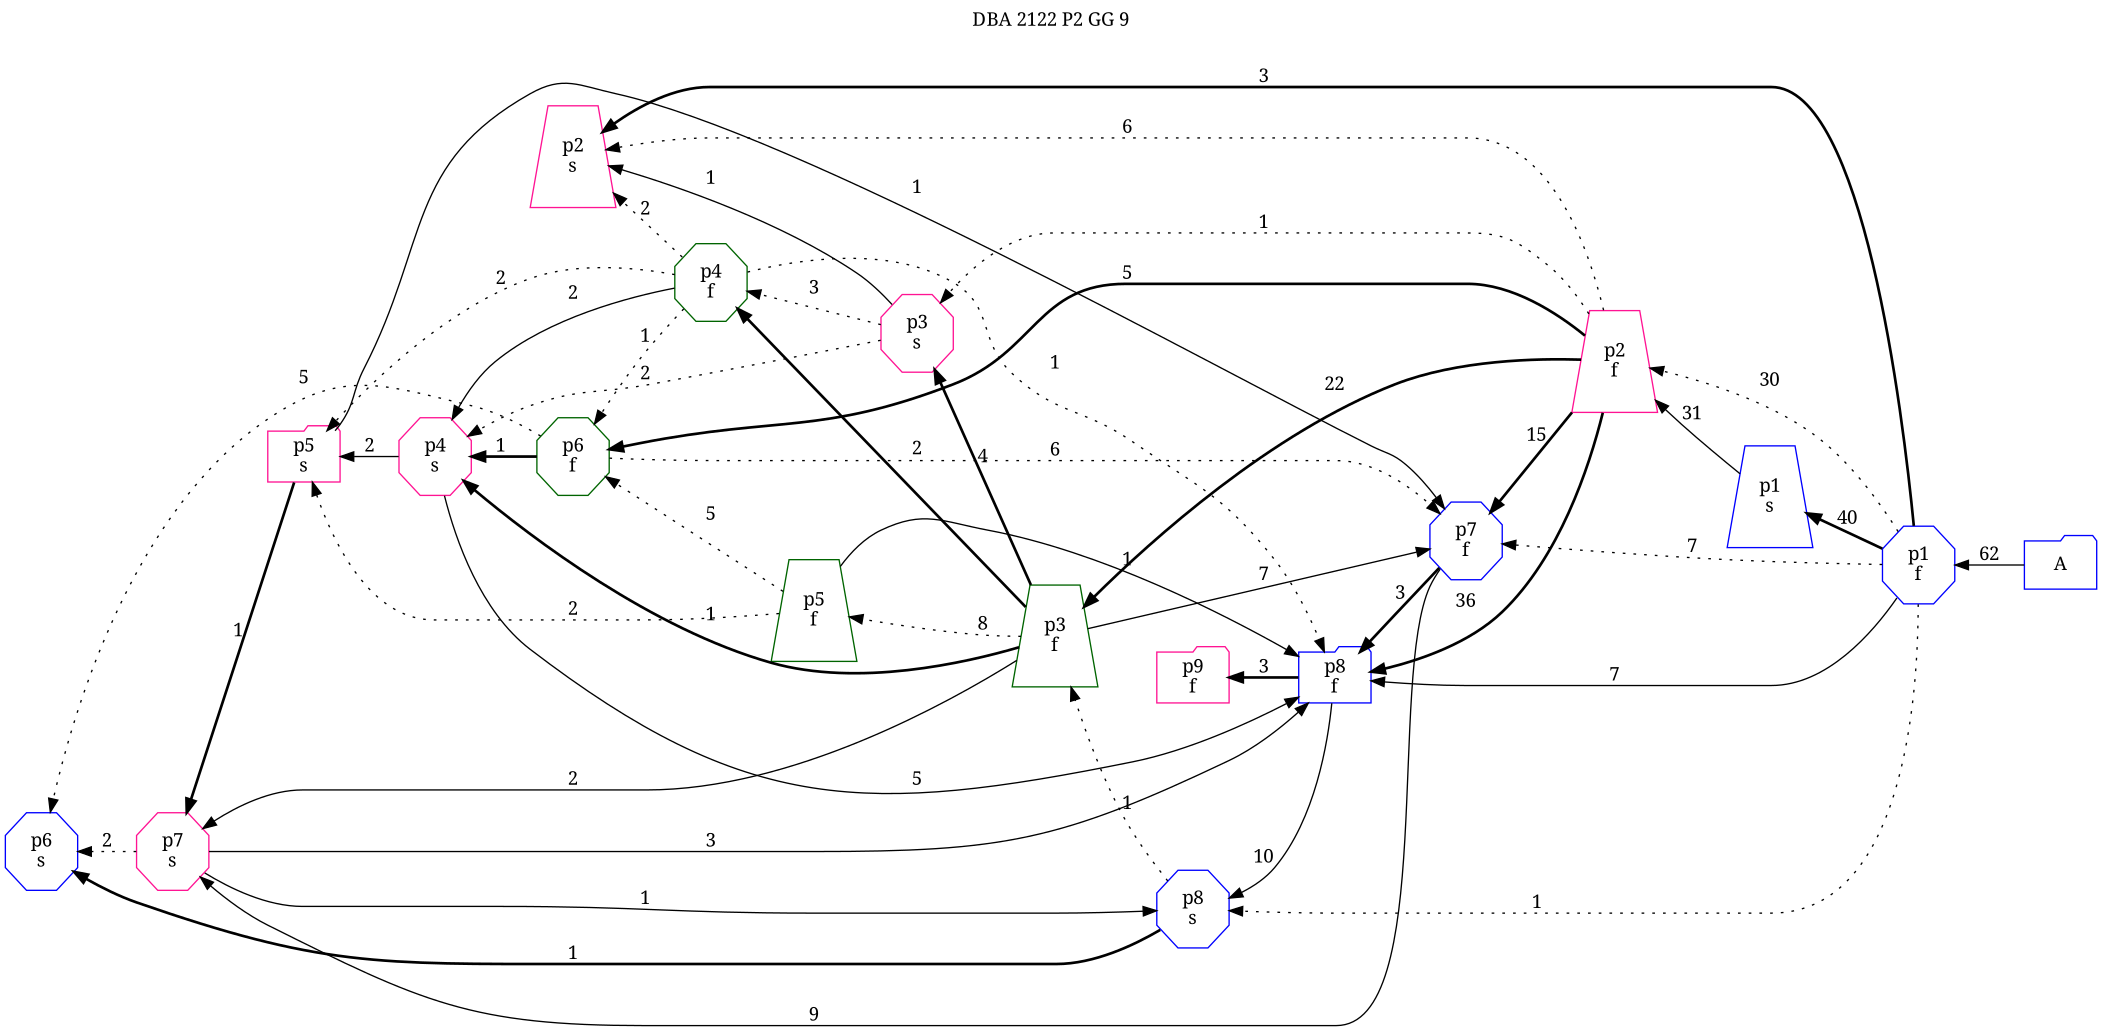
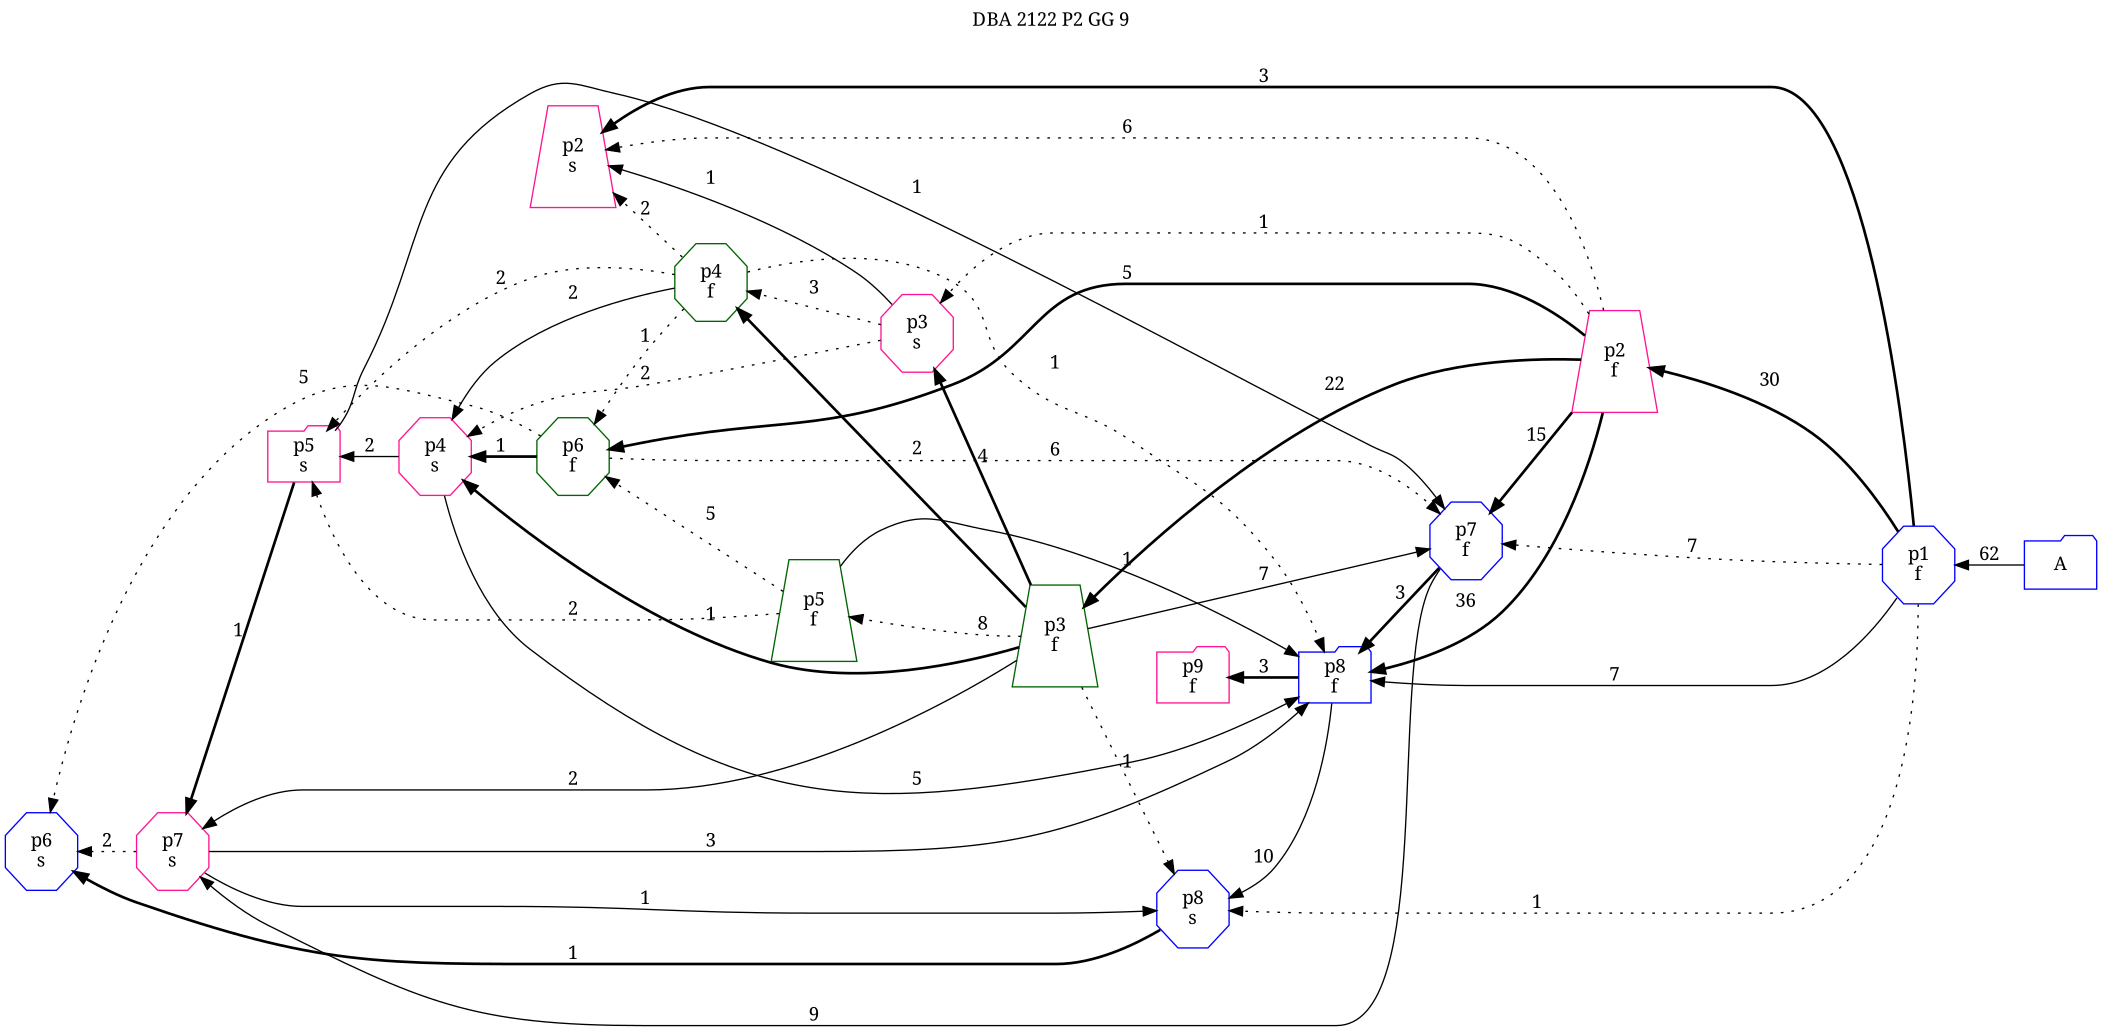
edge "p1 f" -> "p2 f": style dotted -> bold
node "p1 s": removed
edge "p8 s" -> "p3 f": reversed
